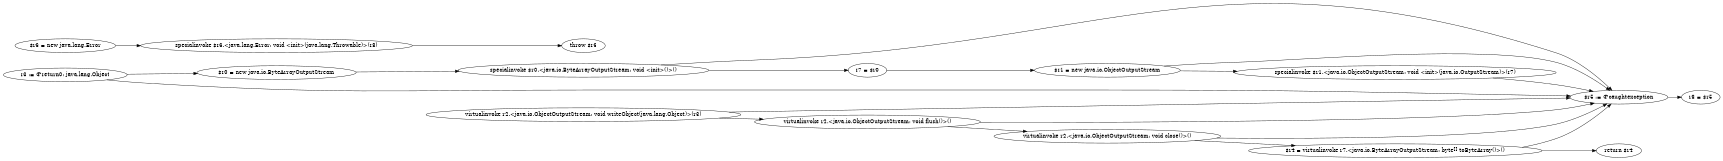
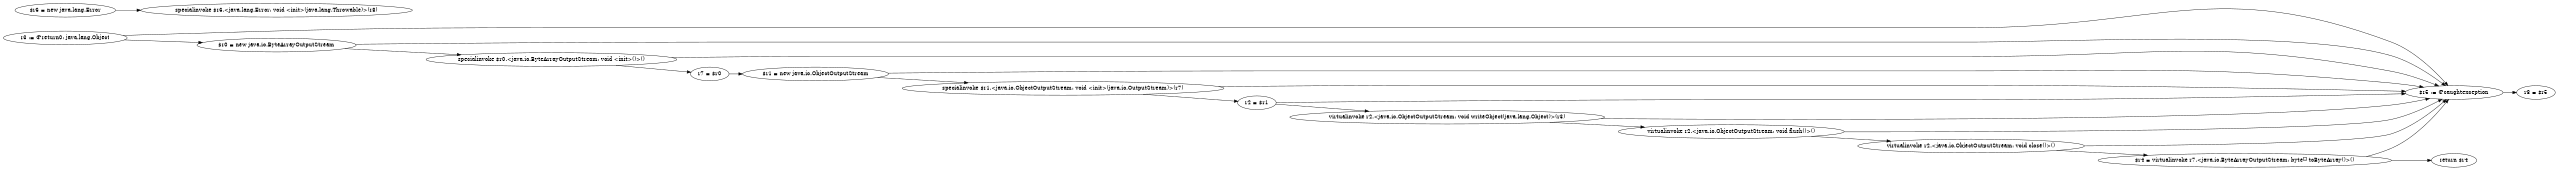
edge "$r0 = new java.io.ByteArrayOutputStream" -> "$r5 := @caughtexception": added
node "throw $r6": removed
node "r2 = $r1": added
